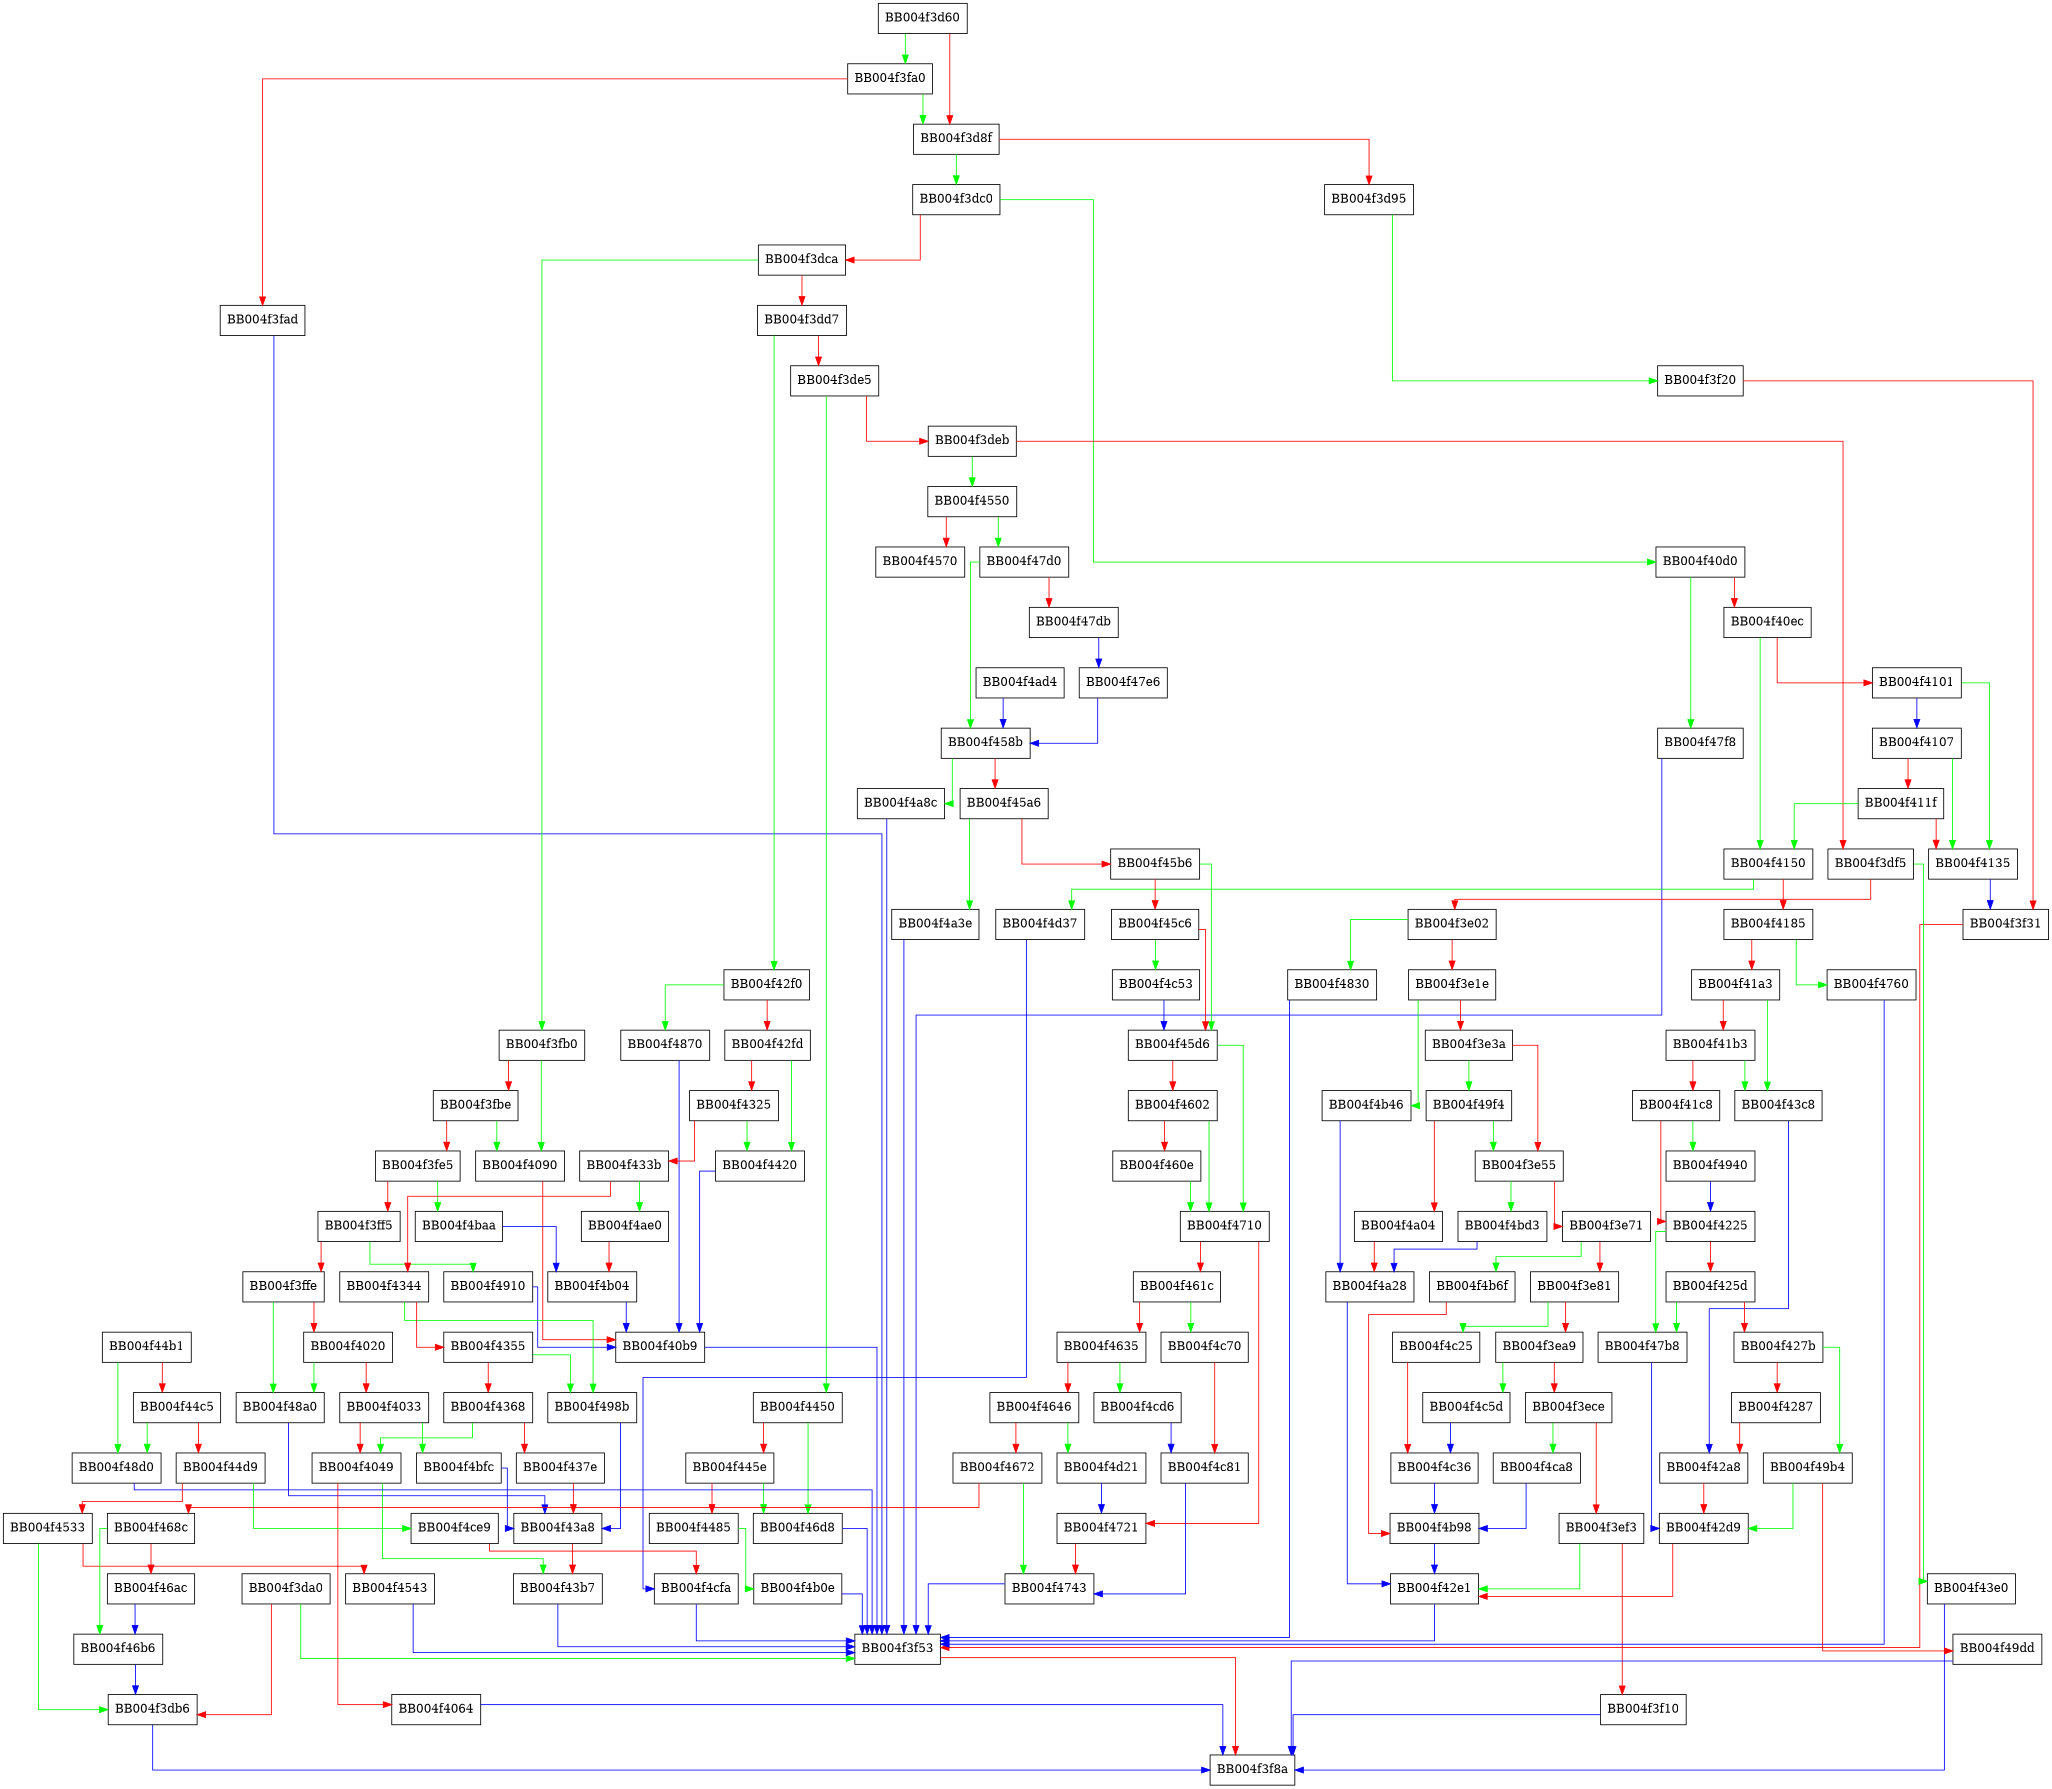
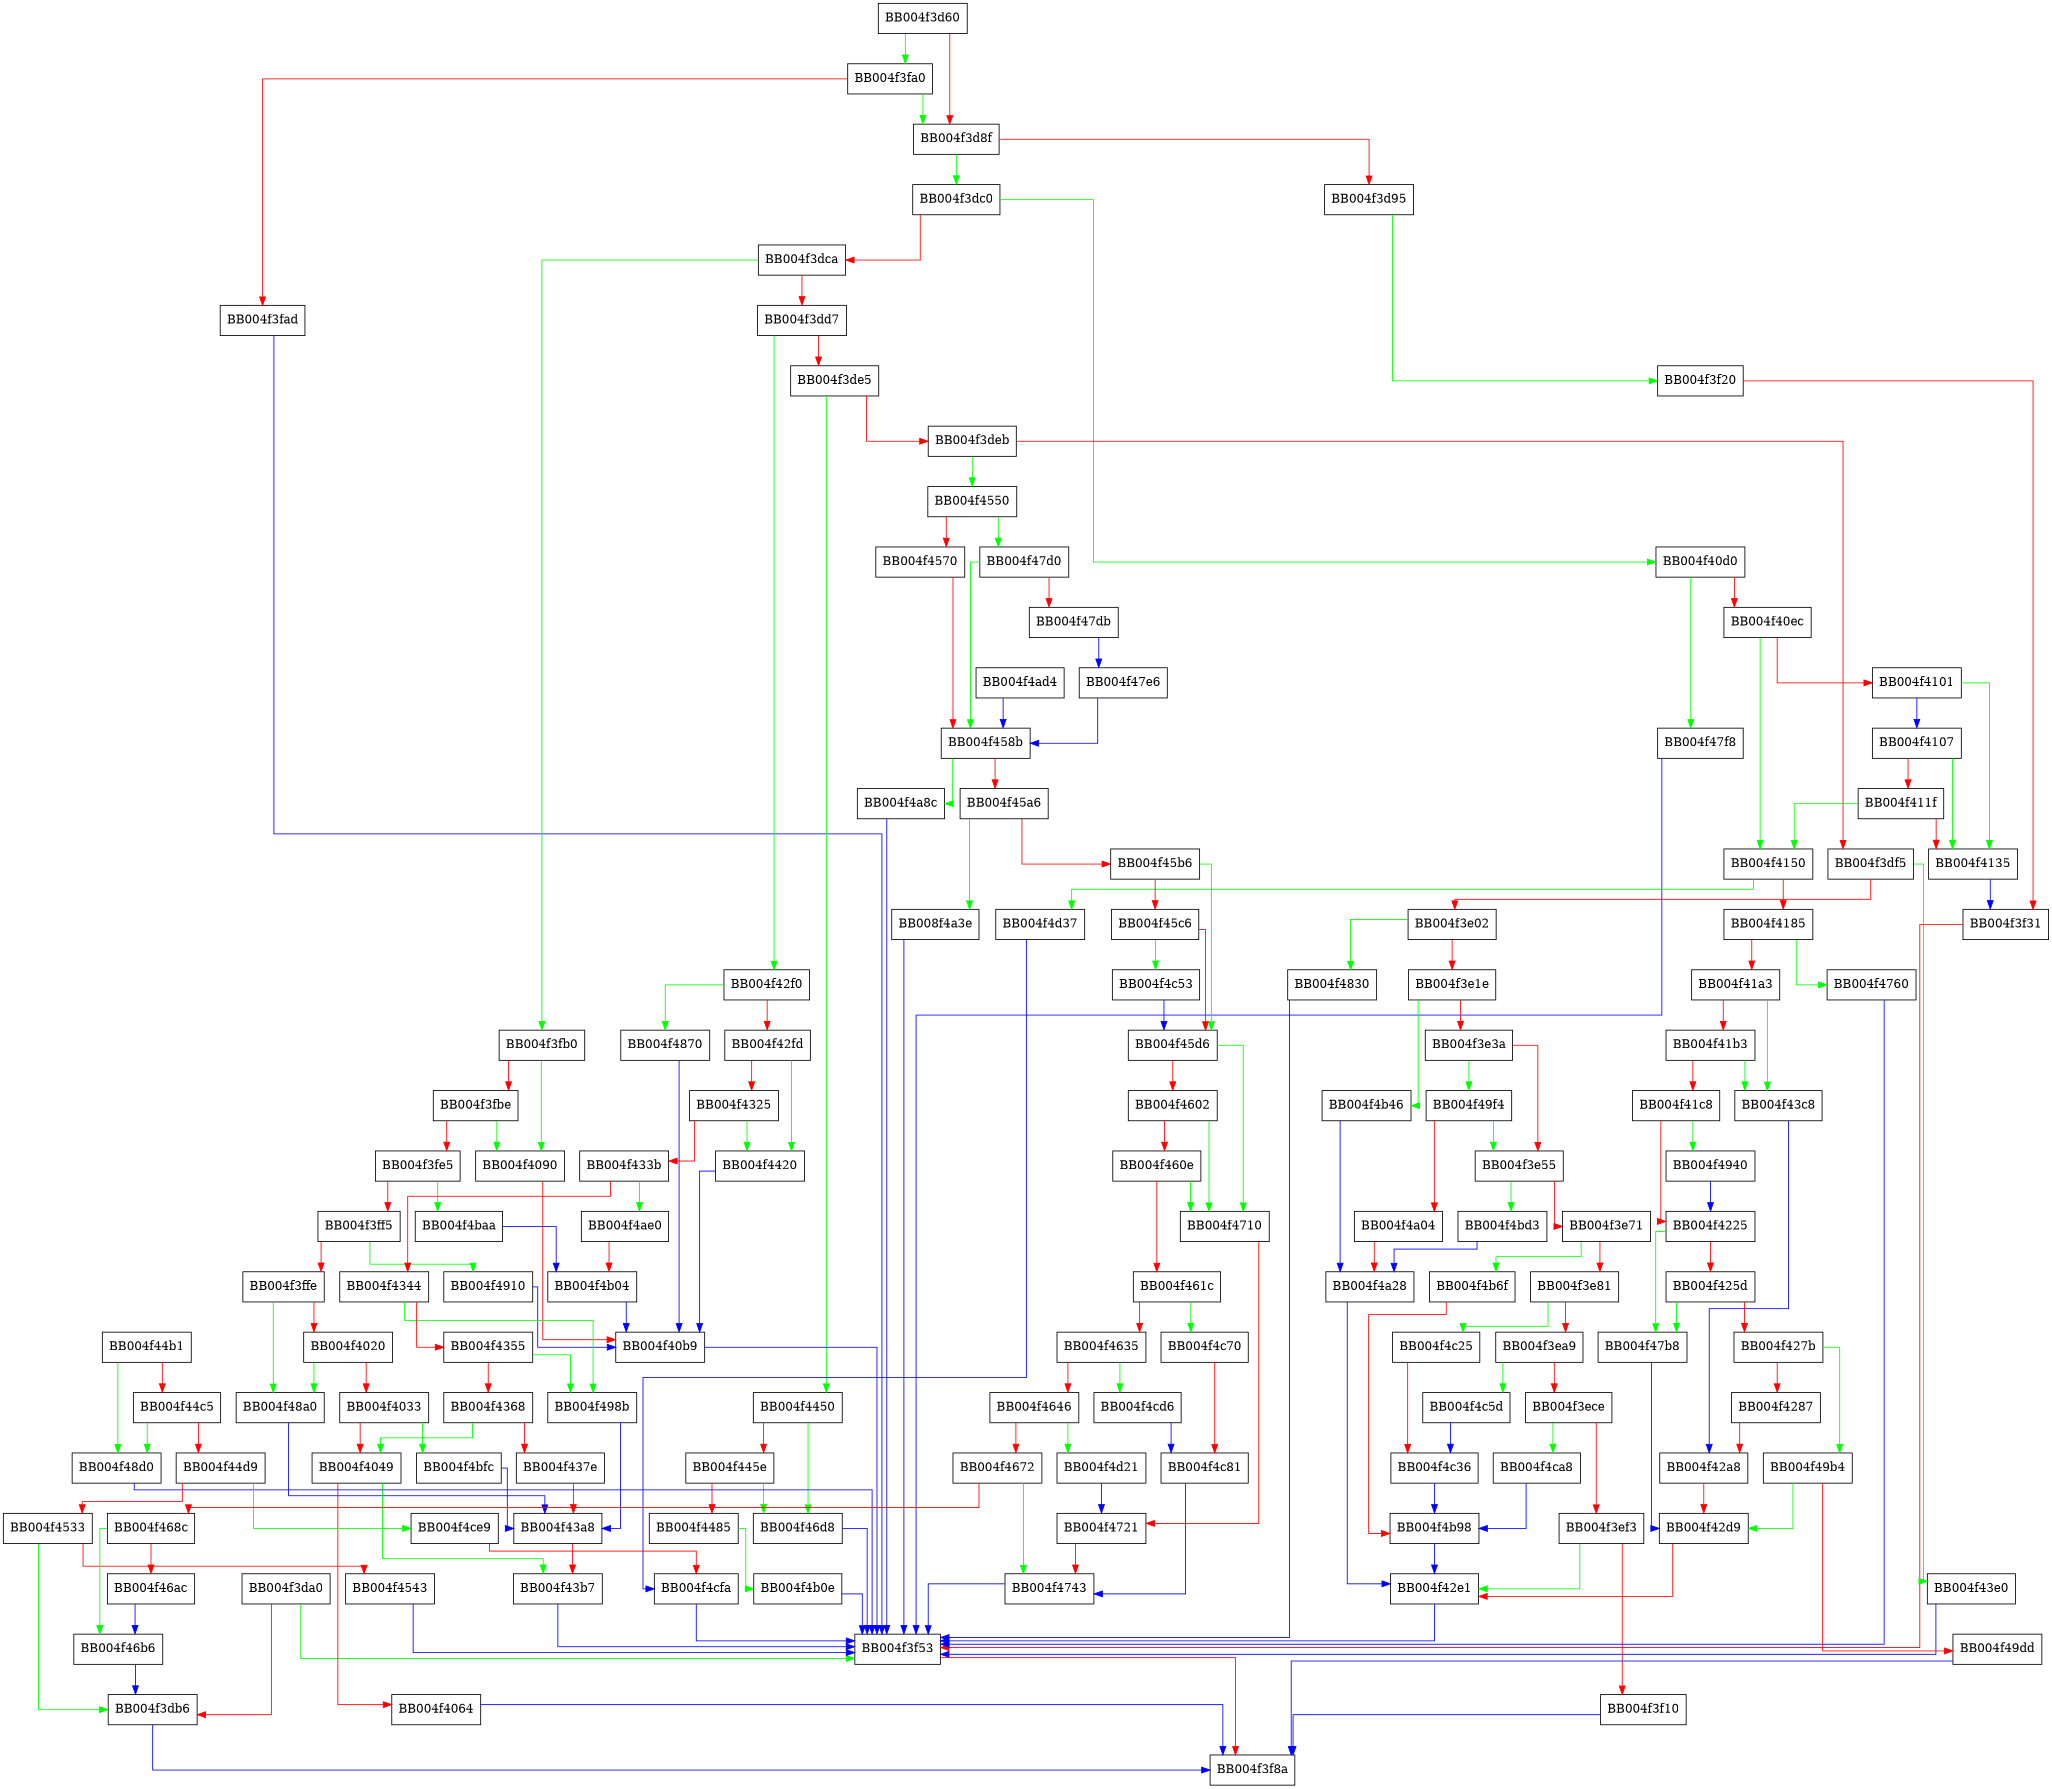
edge "BB004f4570" -> "BB004f458b": added
node "BB004f4a3e": label "BB004f4a3e" -> "BB008f4a3e"
edge "BB004f4710" -> "BB004f461c": now "BB004f460e" -> "BB004f461c"
edge "BB004f43e0" -> "BB004f3f8a": now "BB004f43e0" -> "BB004f3f53"
